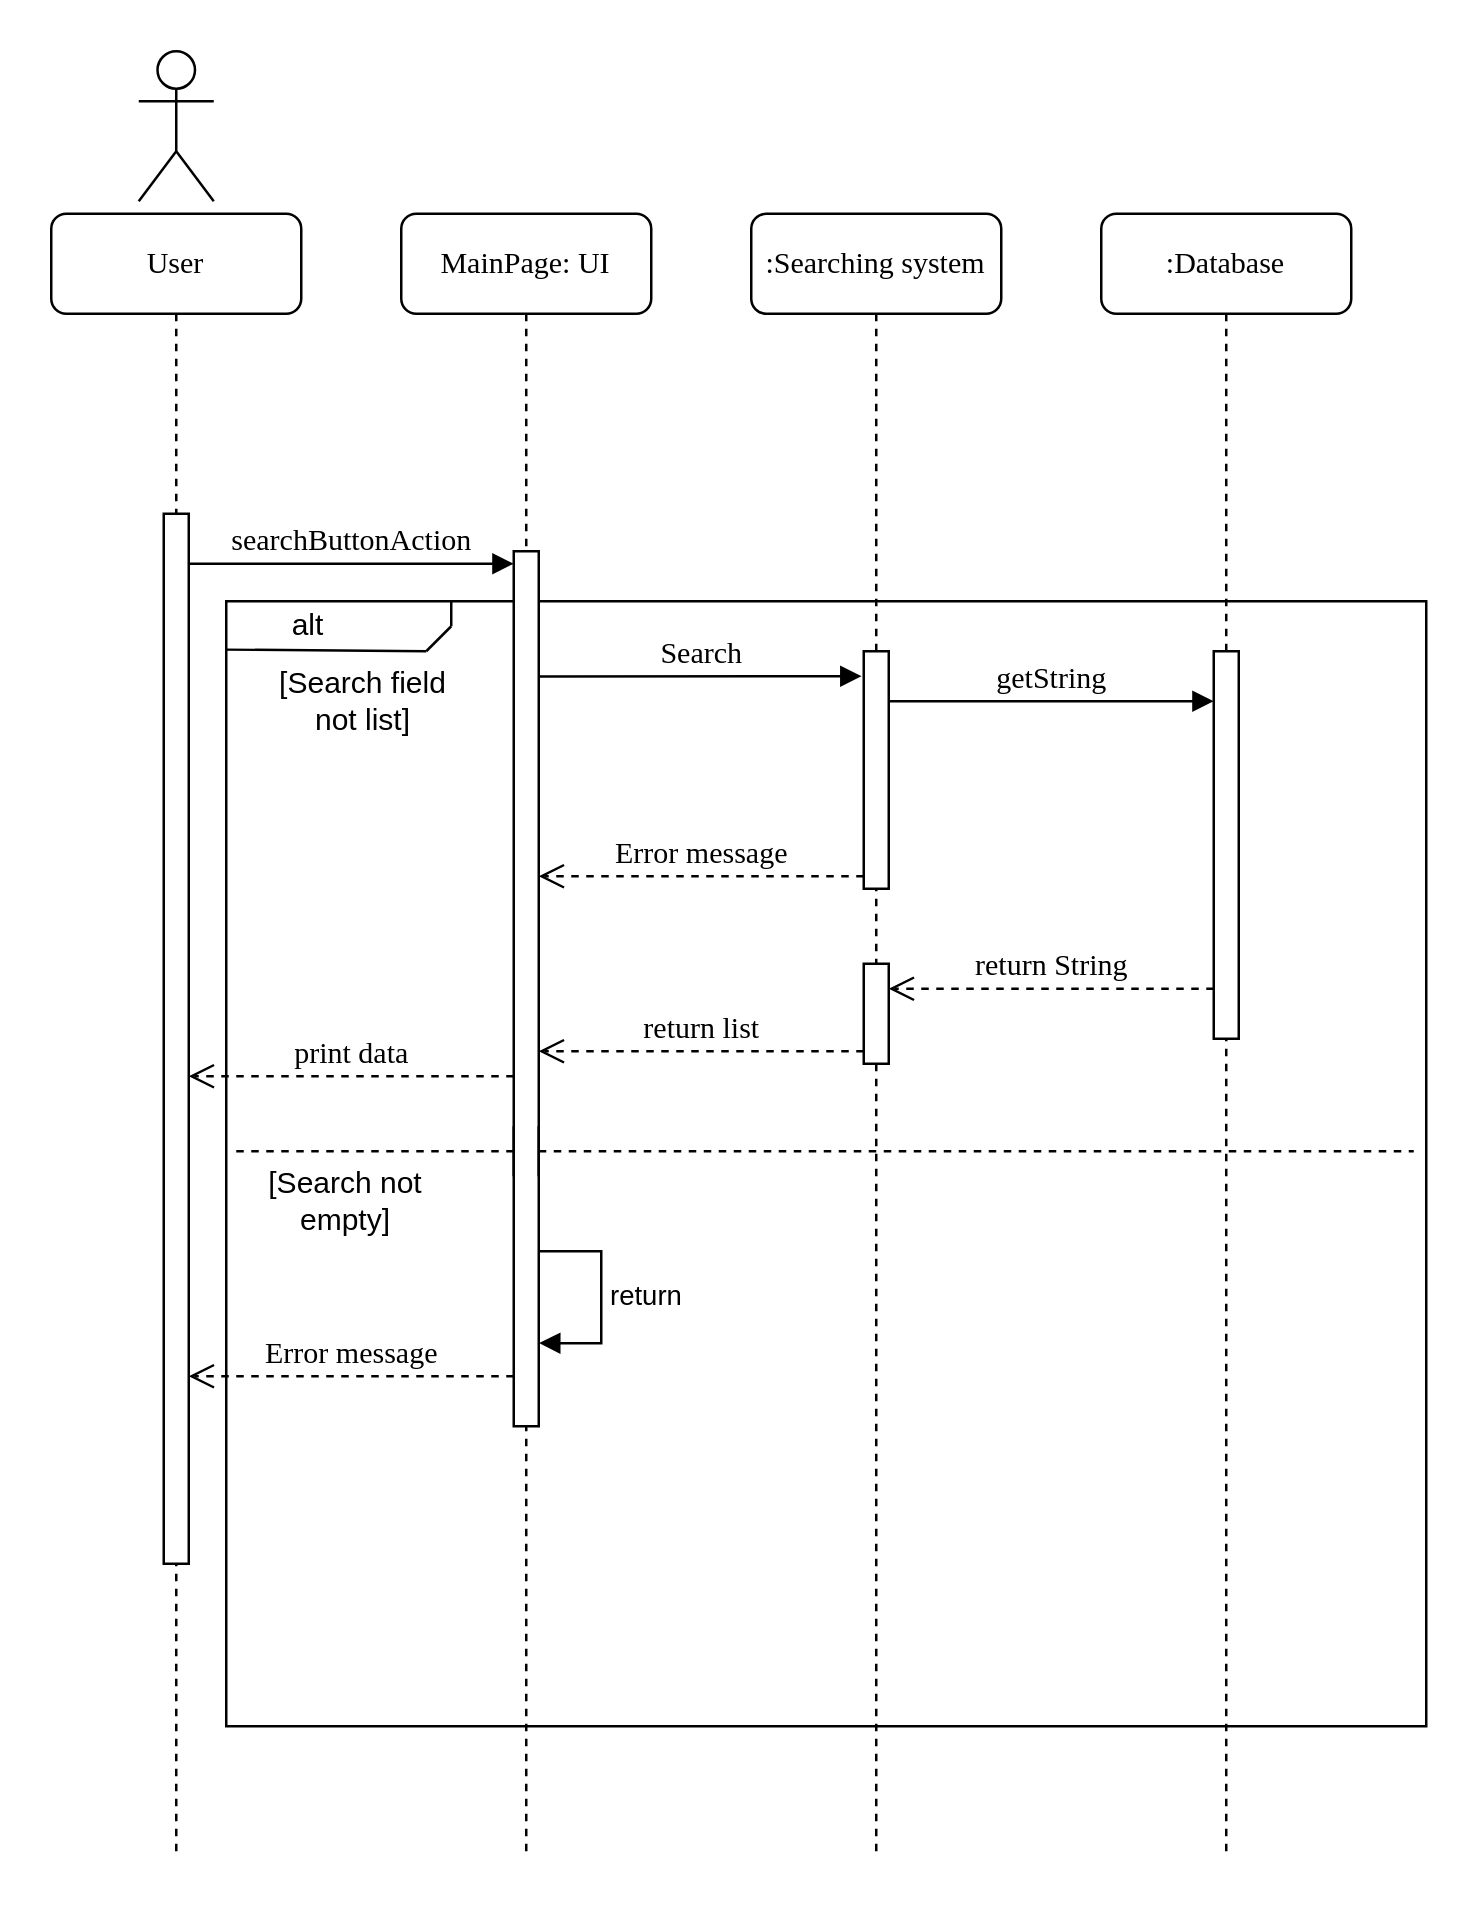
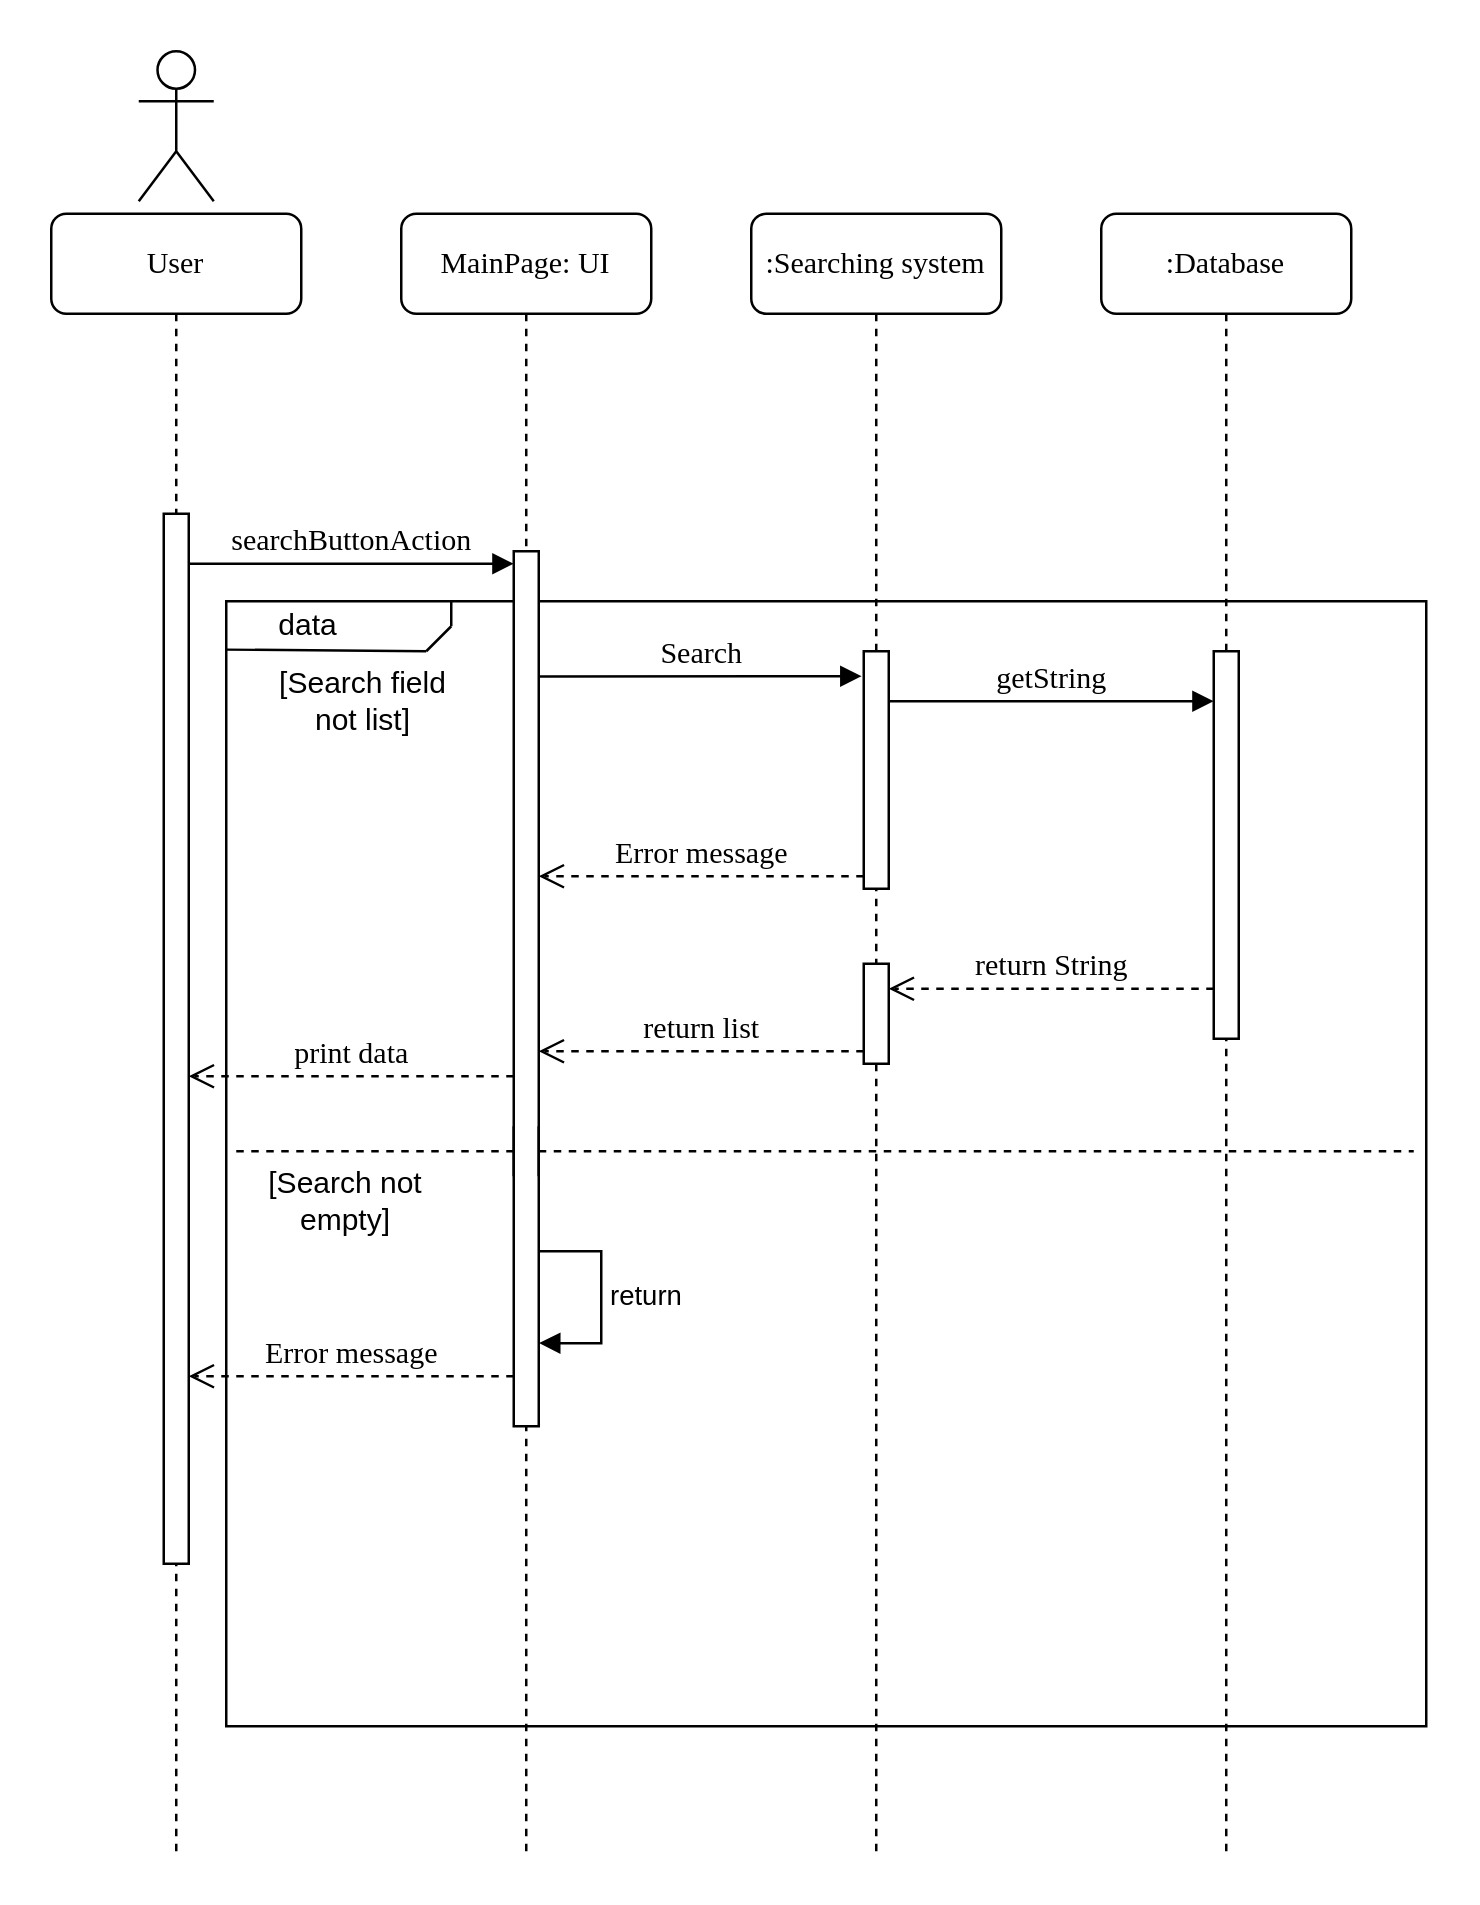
node "alt": label "alt" -> "data"
